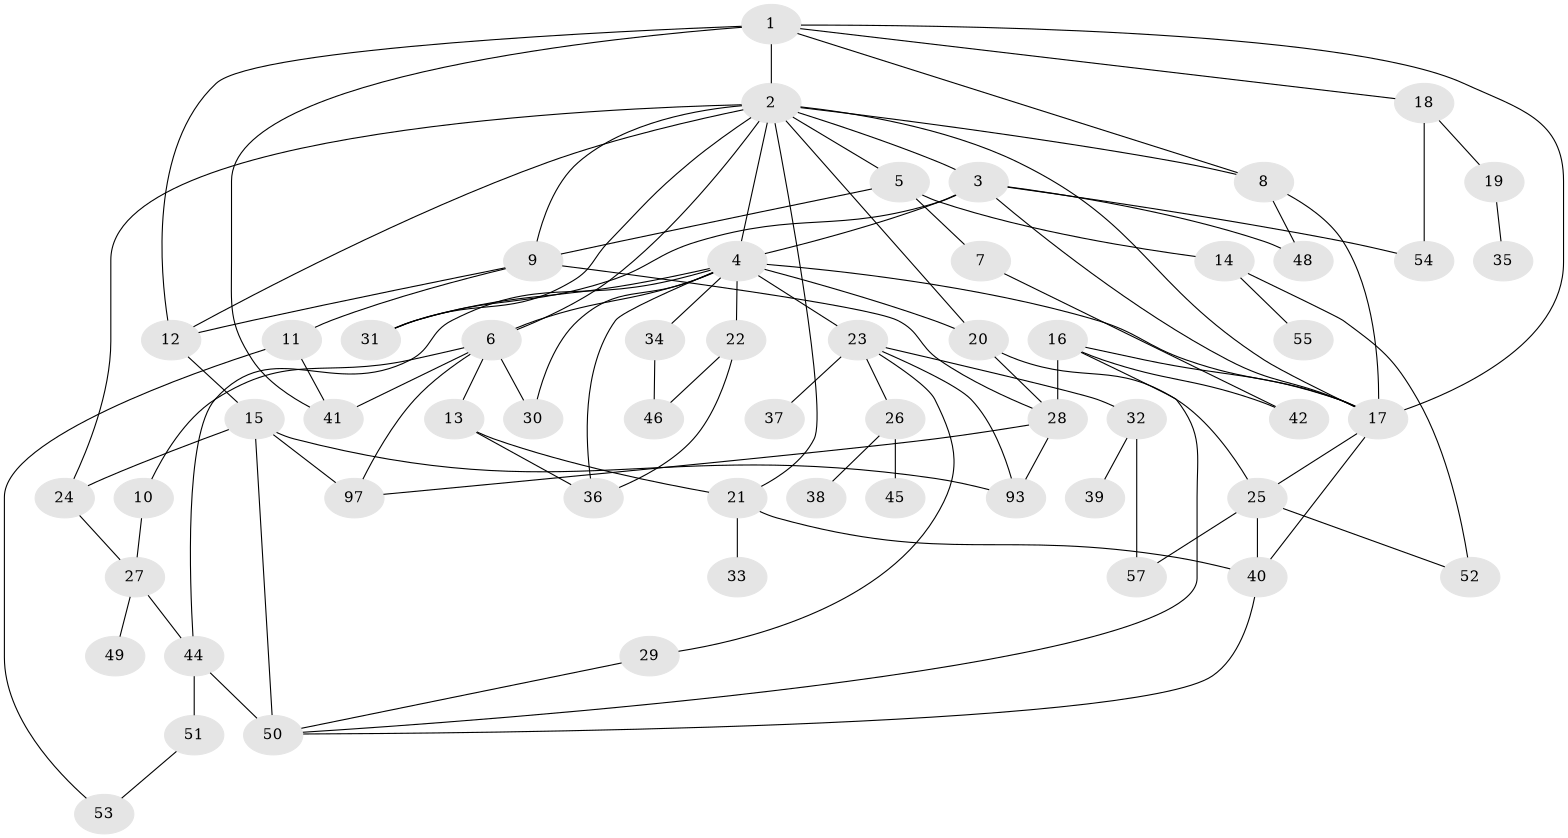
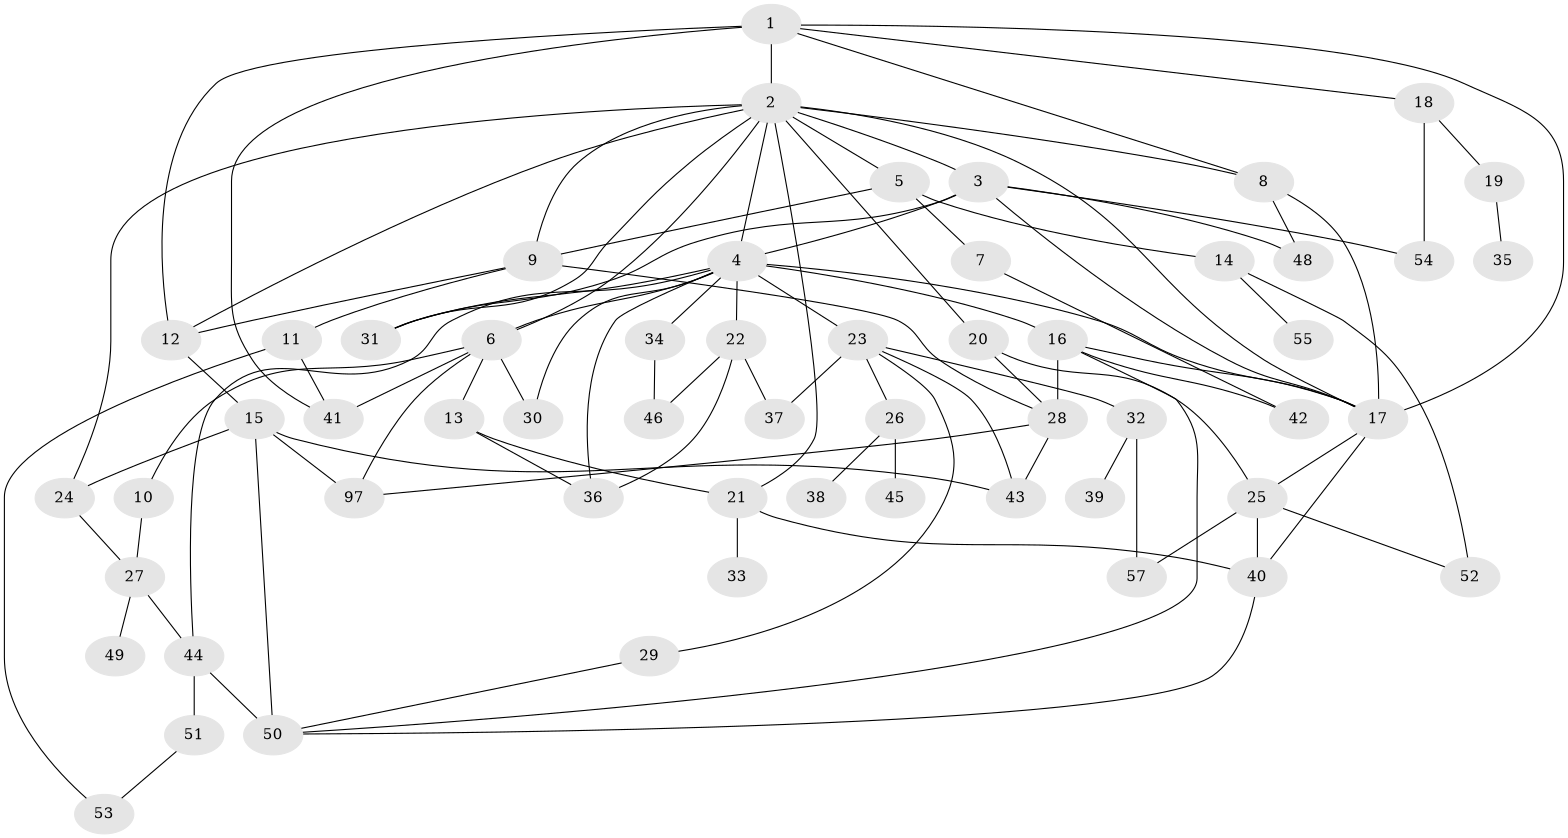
edge "4" -- "20": now "4" -- "16"
edge "22" -- "37": added
node "93": label "93" -> "43"
